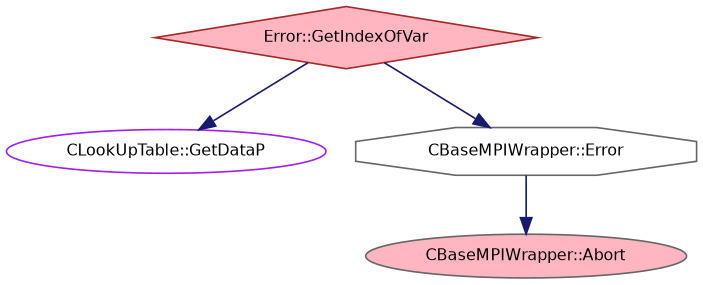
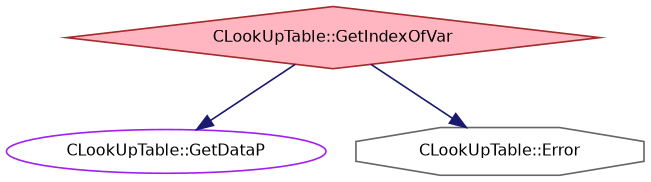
node "Error::GetIndexOfVar": label "Error::GetIndexOfVar" -> "CLookUpTable::GetIndexOfVar"
node "CBaseMPIWrapper::Error": label "CBaseMPIWrapper::Error" -> "CLookUpTable::Error"
node "CBaseMPIWrapper::Abort": removed
